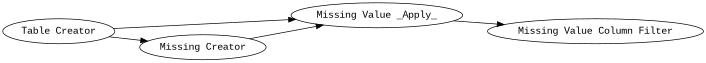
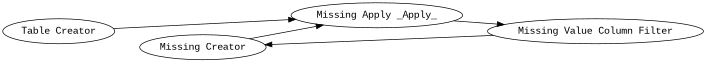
node "Missing Value _Apply_": label "Missing Value _Apply_" -> "Missing Apply _Apply_"
edge "Table Creator" -> "Missing Creator": now "Missing Value Column Filter" -> "Missing Creator"
